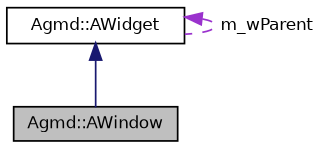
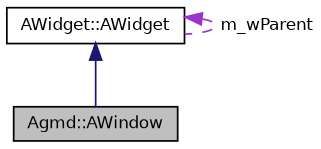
node "Agmd::AWidget": label "Agmd::AWidget" -> "AWidget::AWidget"
